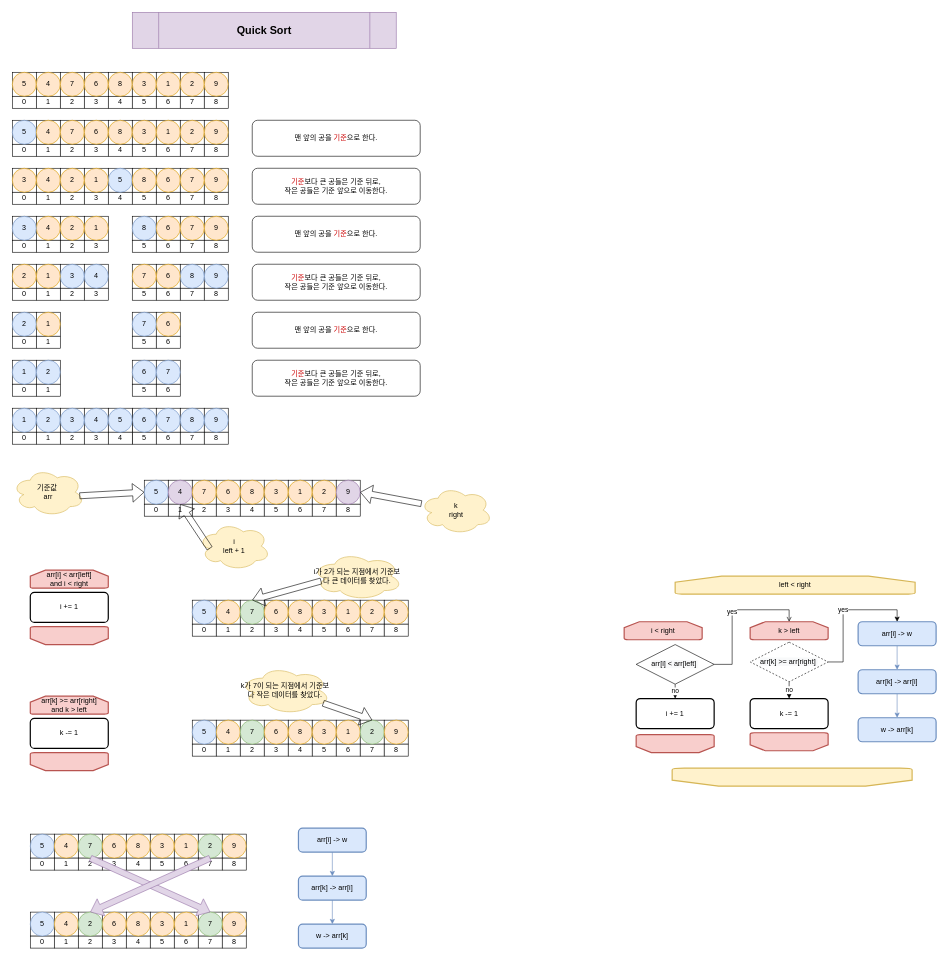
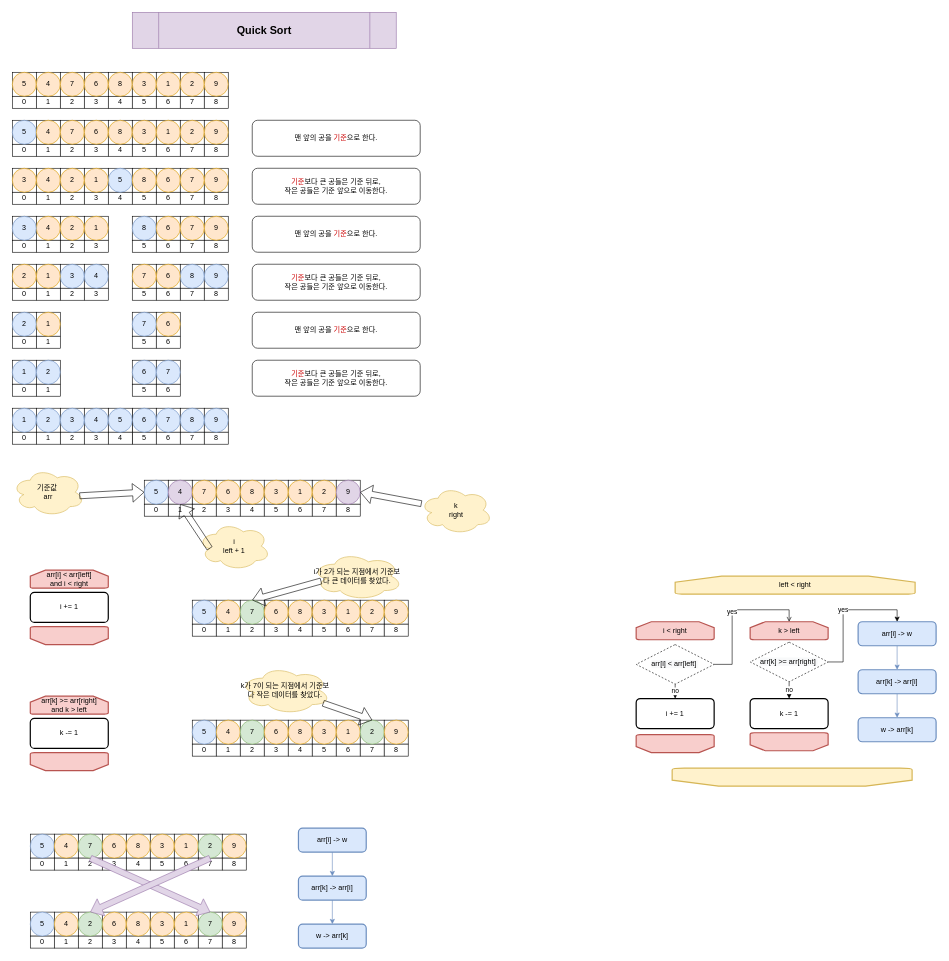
node "i < right": moved (663, 631) -> (675, 631)
node "arr[i] < arr[left]": style solid -> dashed
